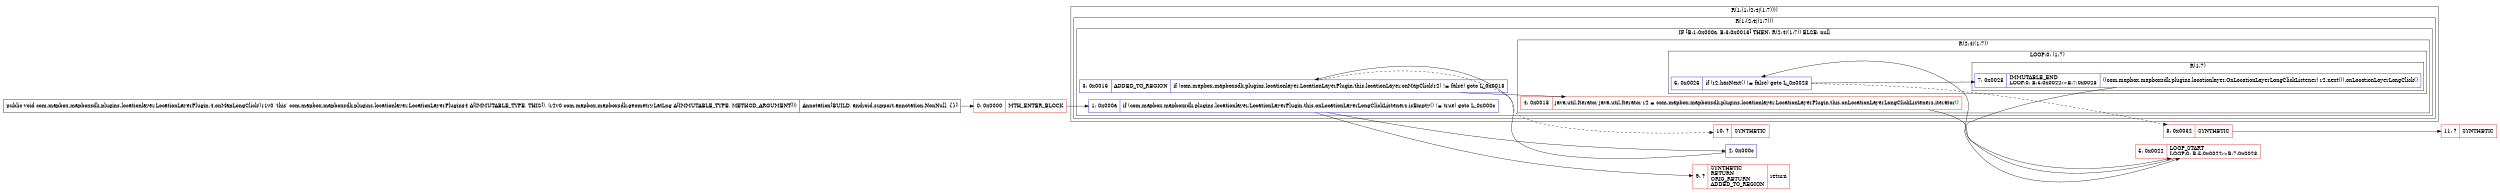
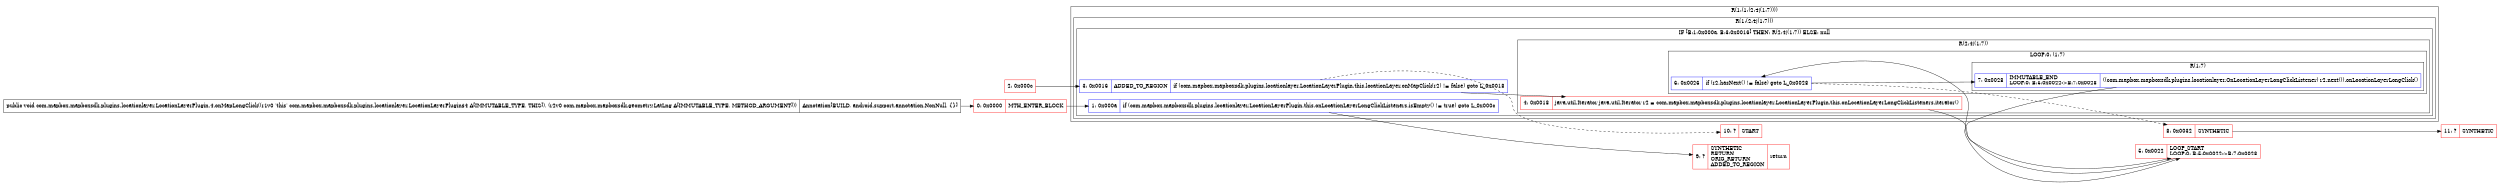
node "10: ?": text "SYNTHETIC" -> "START"
edge "1: 0x000a" -> "2: 0x000c": removed
node "2: 0x000c": color blue -> red
